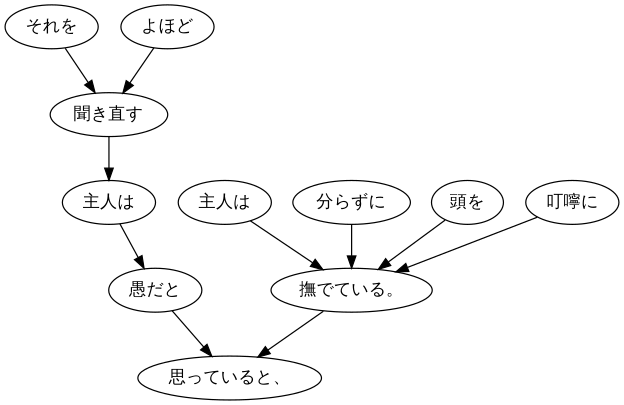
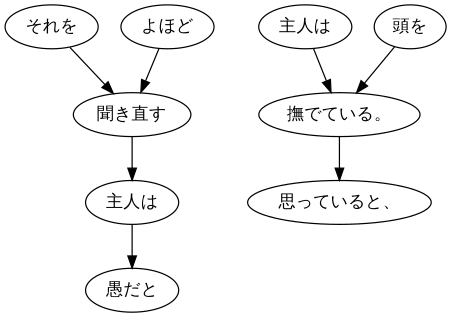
node "分らずに": removed
node "叮嚀に": removed
edge "愚だと" -> "思っていると、": removed
